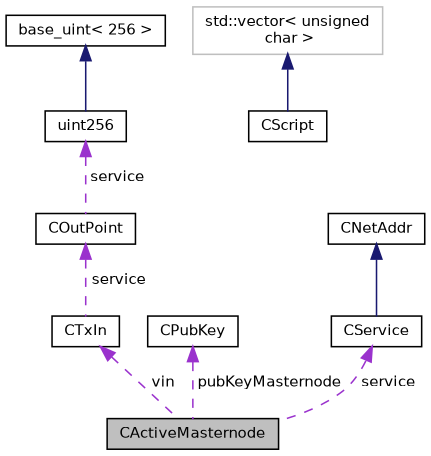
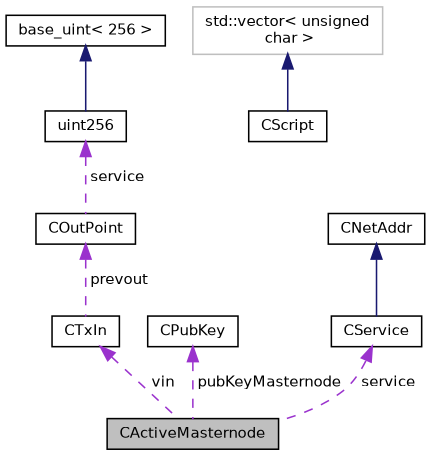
edge "CTxIn" -> "COutPoint": label " service" -> " prevout"
